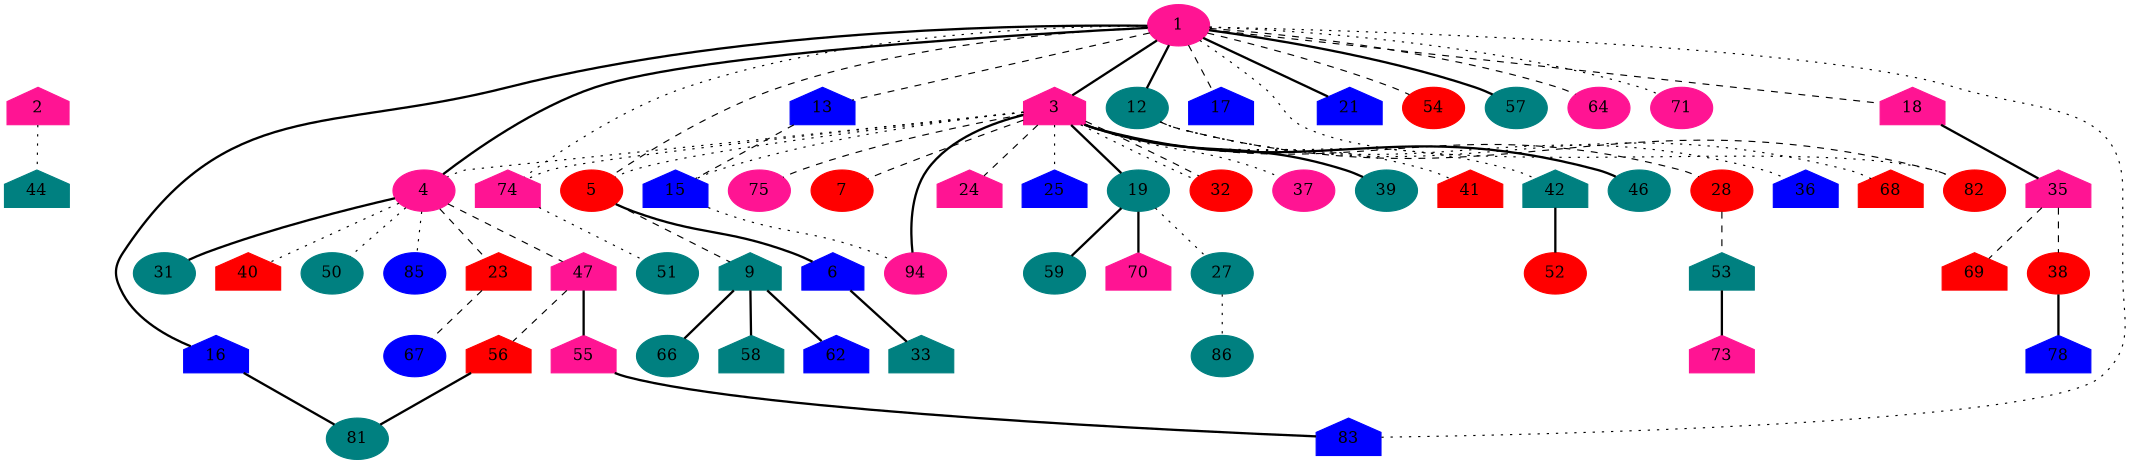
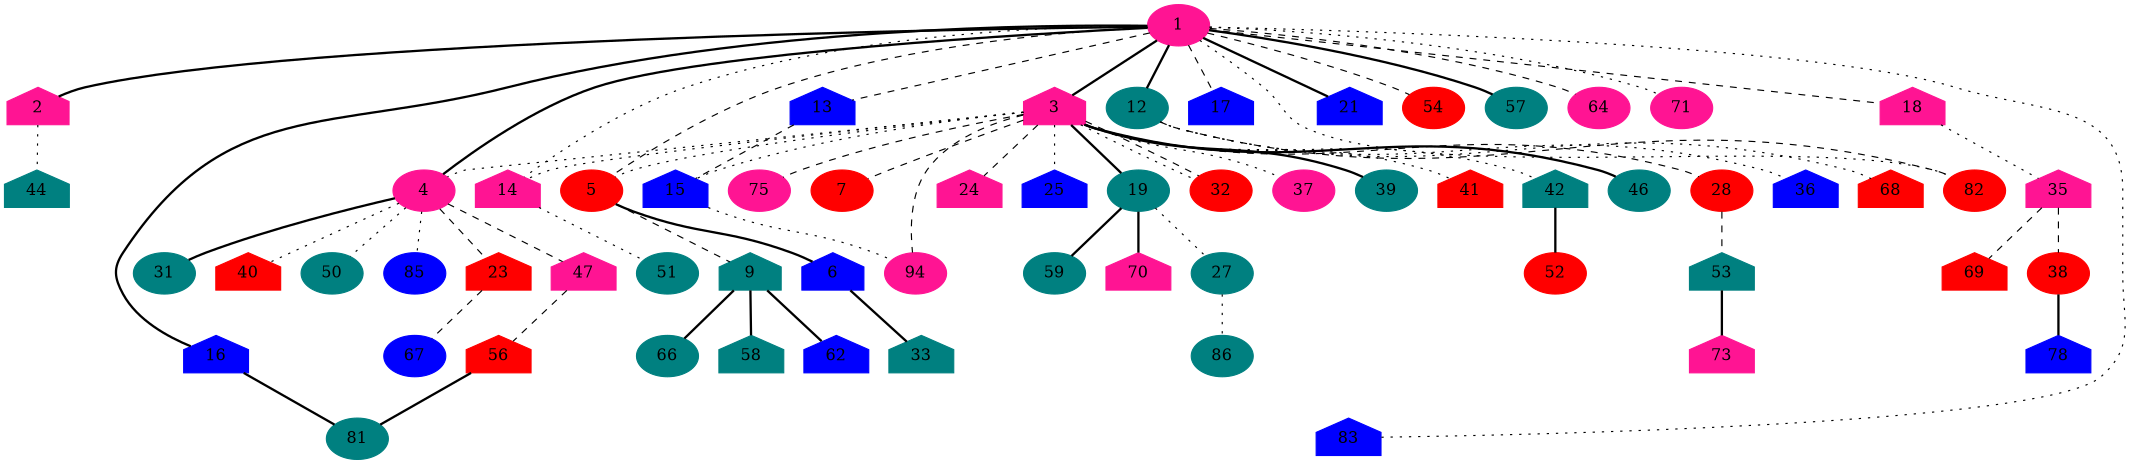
edge "1" -- "2": added
edge "18" -- "35": style bold -> dotted
edge "3" -- "94": style bold -> dashed
node "74": label "74" -> "14"
node "55": removed
